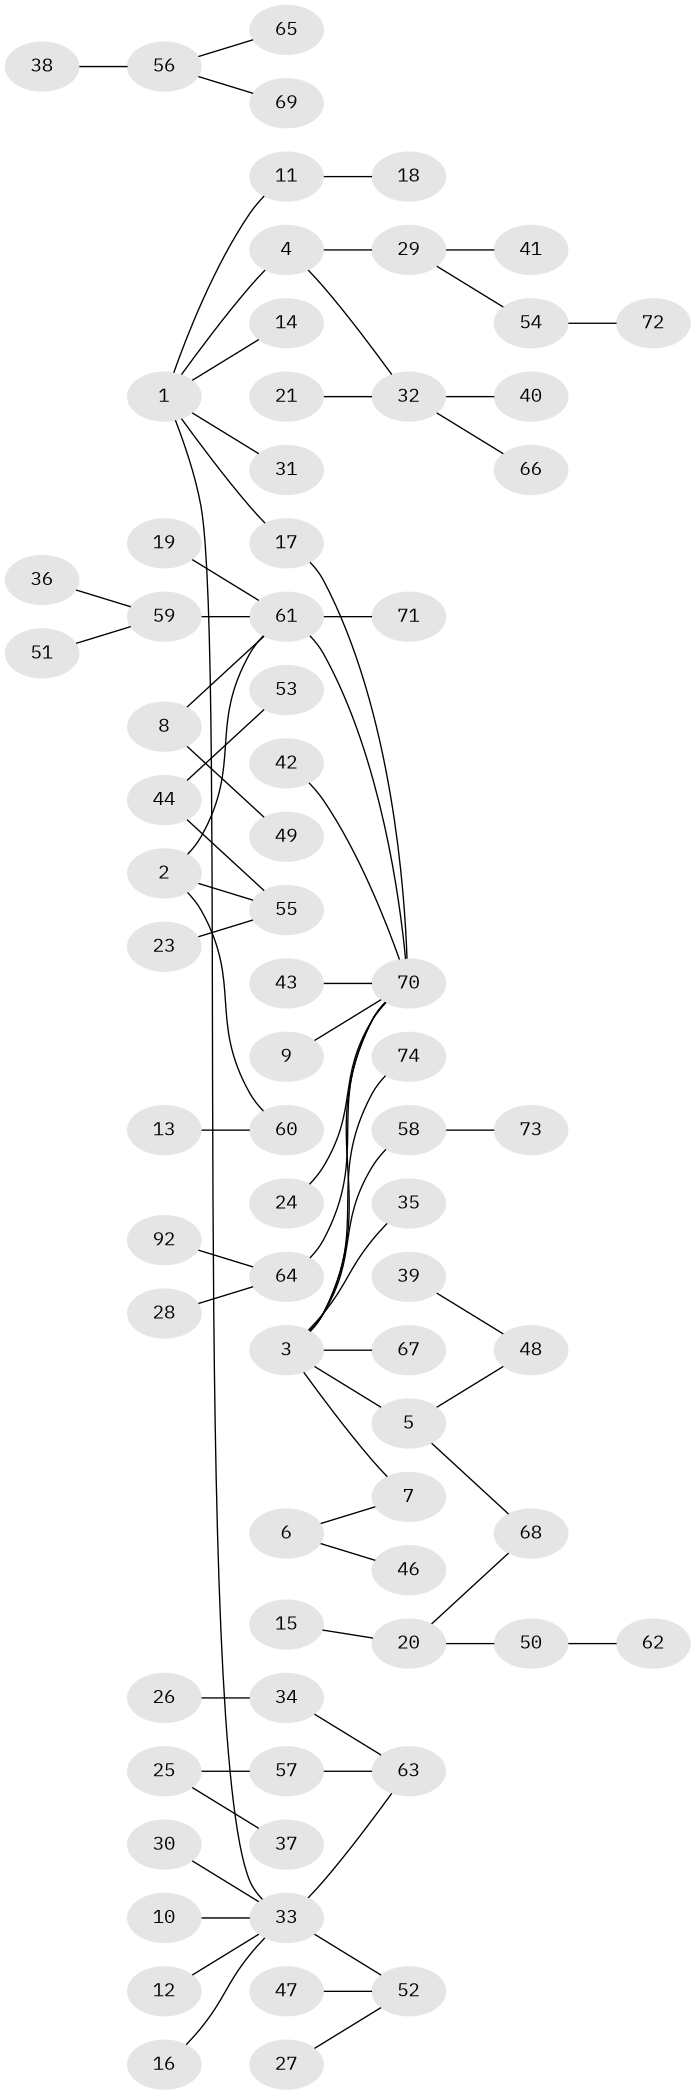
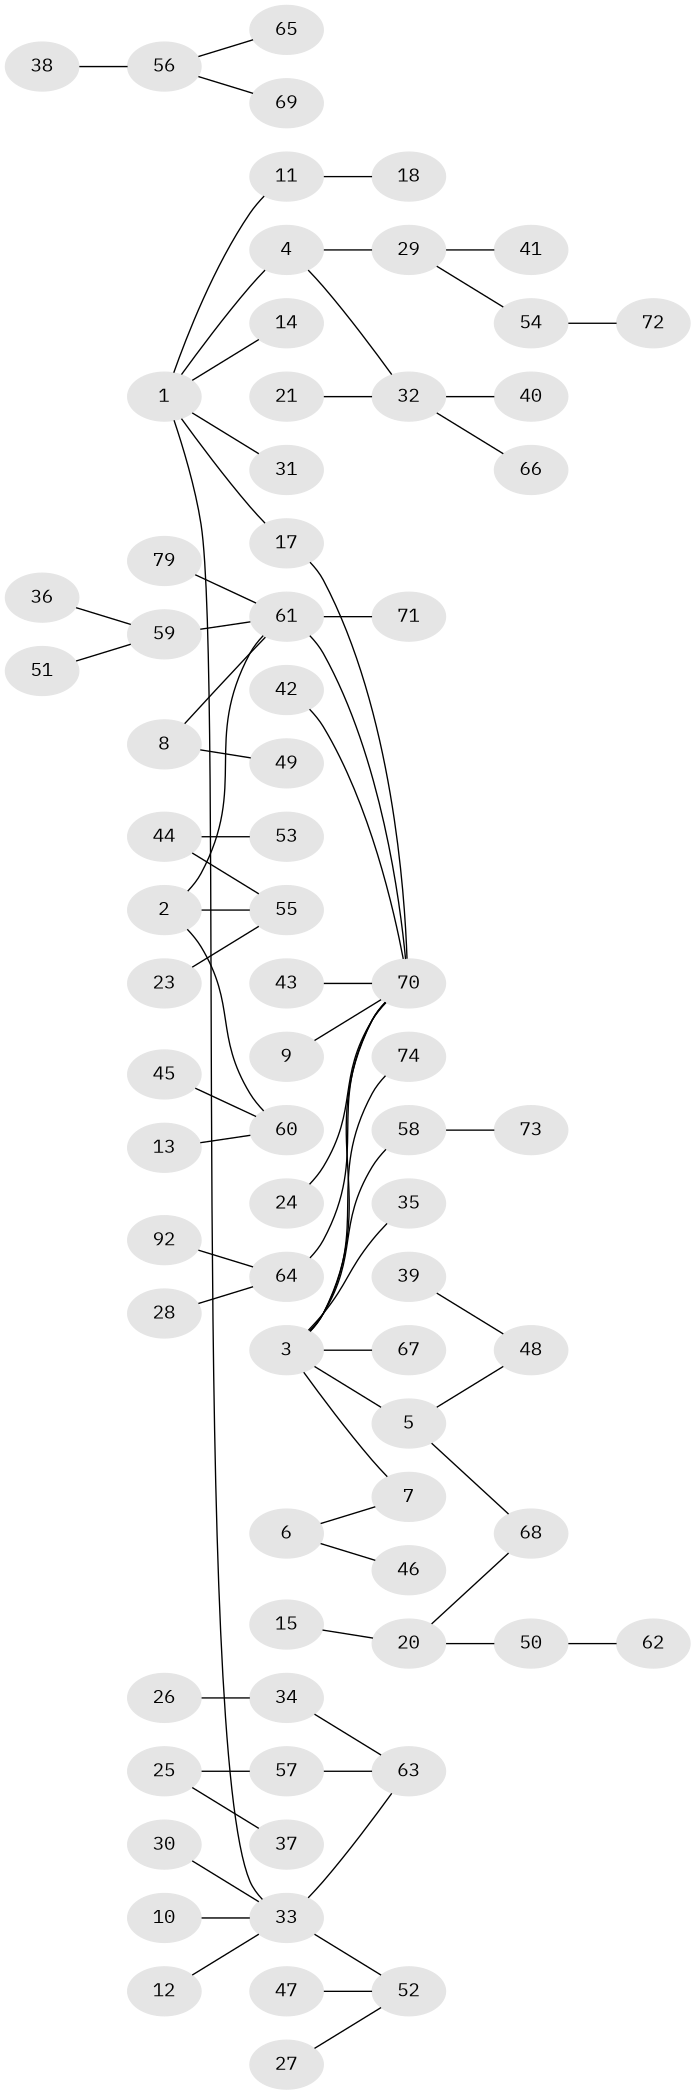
node "19": label "19" -> "79"
node "45": added
node "16": removed
